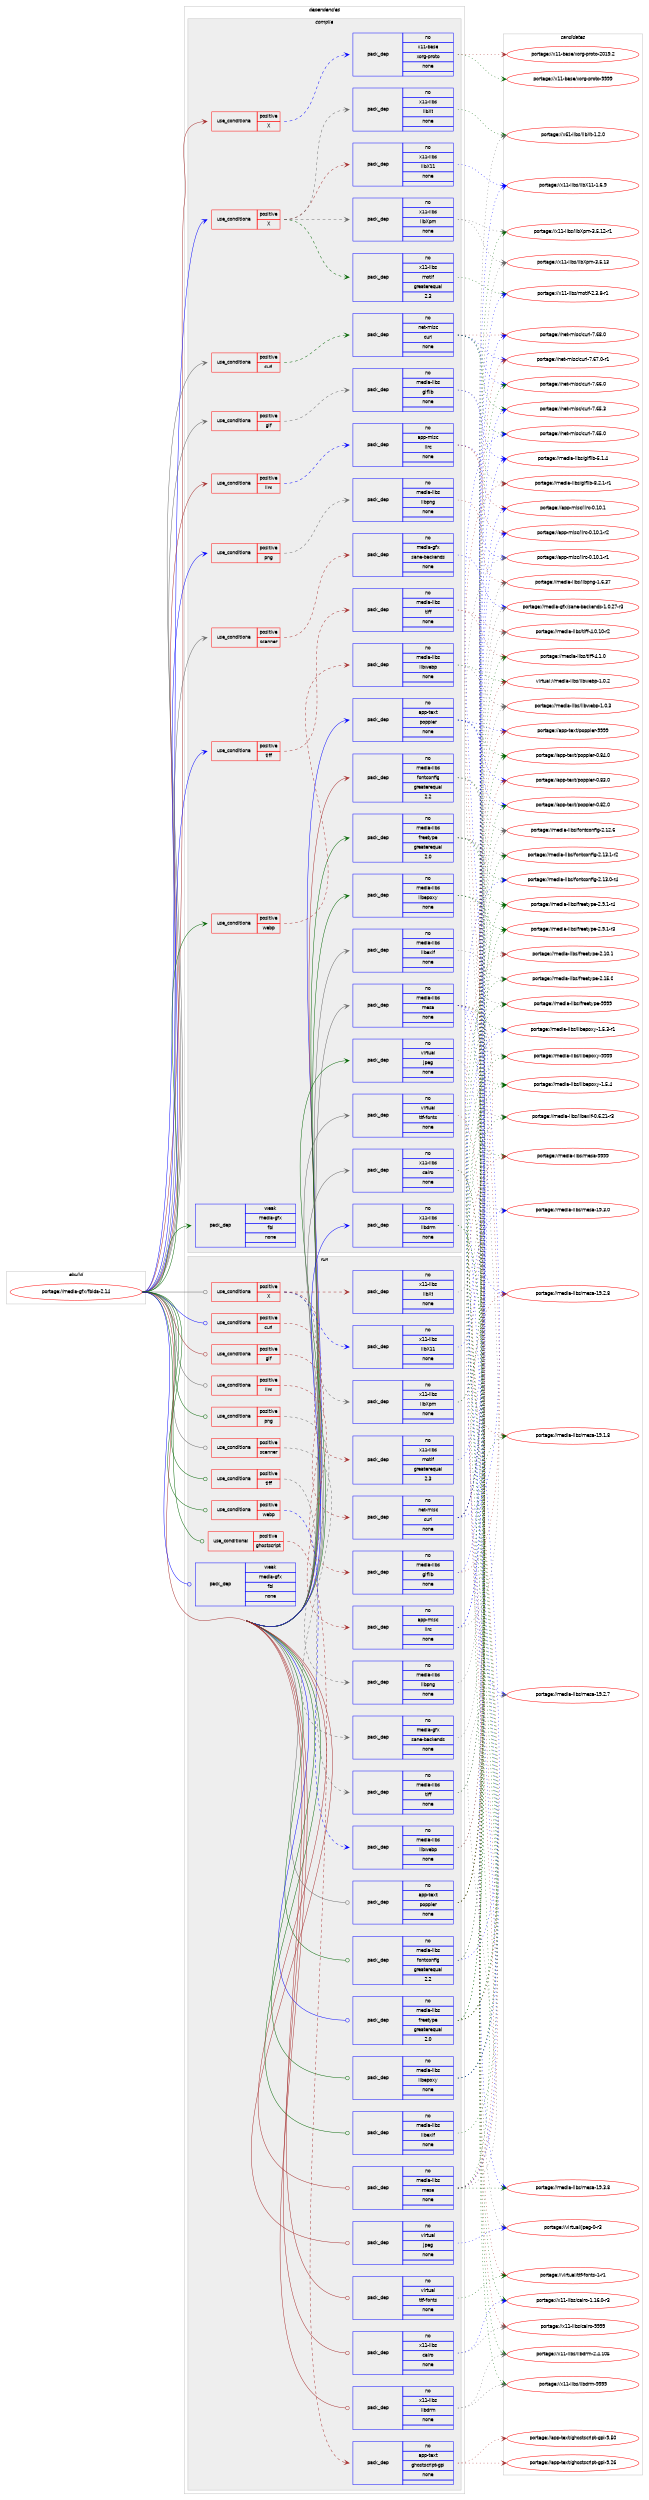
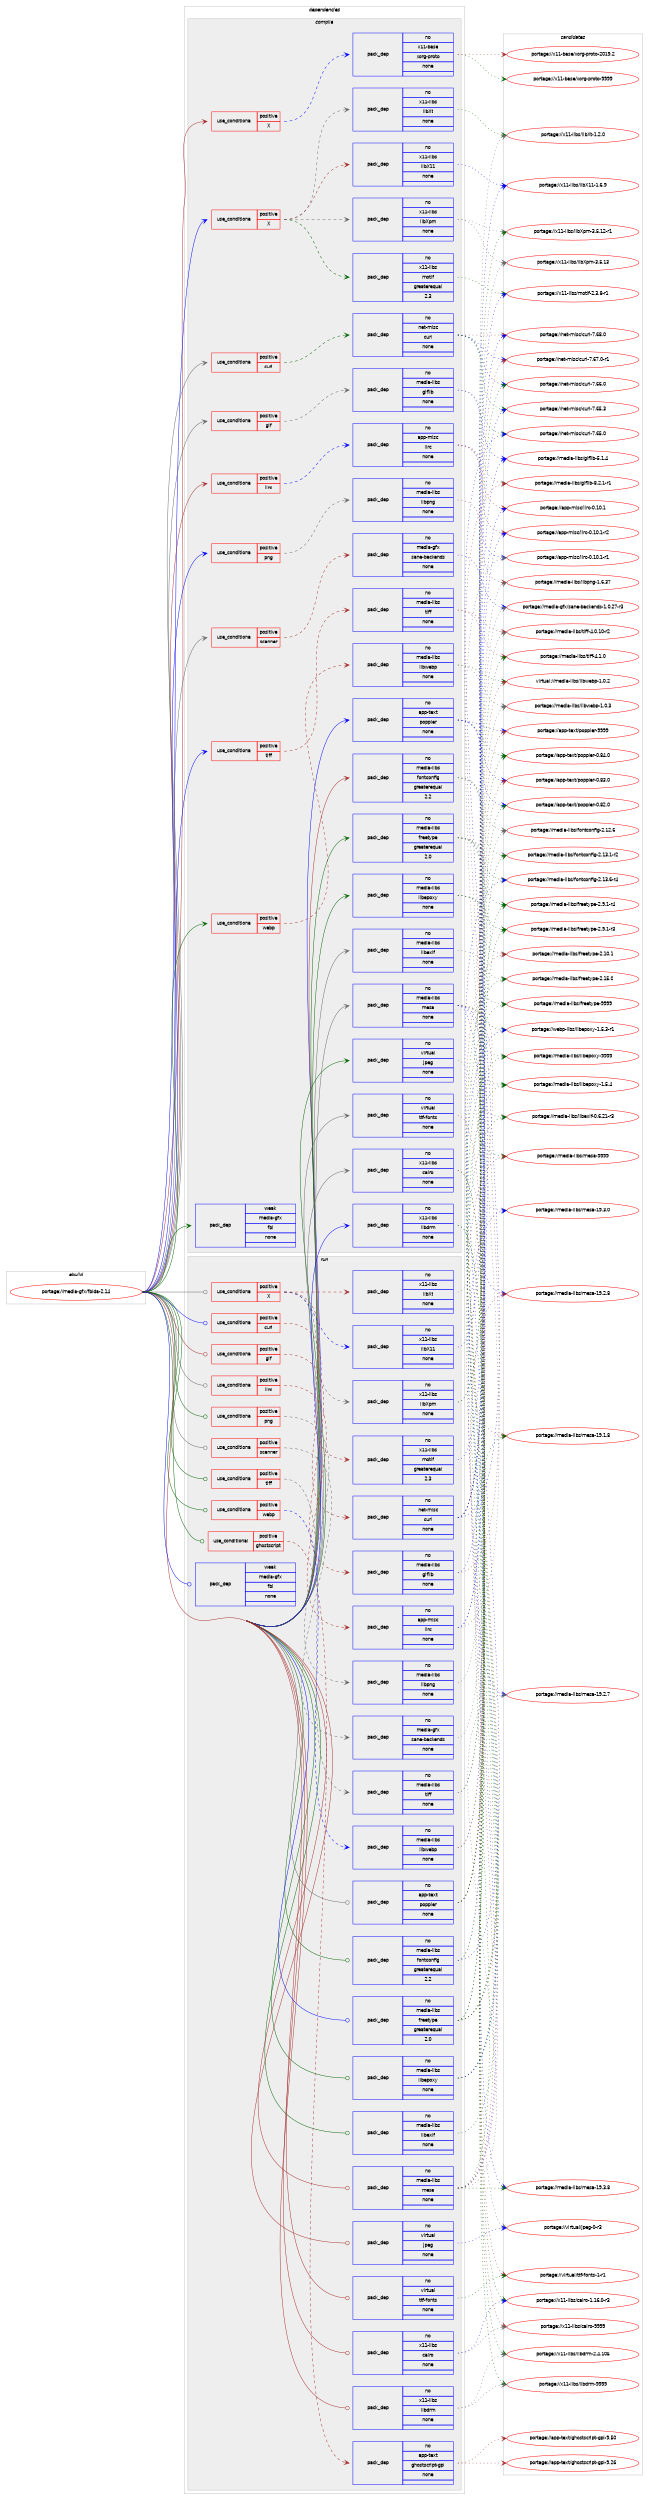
node "portage://x61-libs/libXt-1.2.0": label "portage://x61-libs/libXt-1.2.0" -> "portage://x11-libs/libXt-1.2.0"
node "portage://media-libs/fontconfig-2.13.0-r4": label "portage://media-libs/fontconfig-2.13.0-r4" -> "portage://media-libs/fontconfig-2.13.6-r4"
node "portage://media-libs/libepoxy-1.5.3-r1": label "portage://media-libs/libepoxy-1.5.3-r1" -> "portage://webp-libs/libepoxy-1.5.3-r1"
